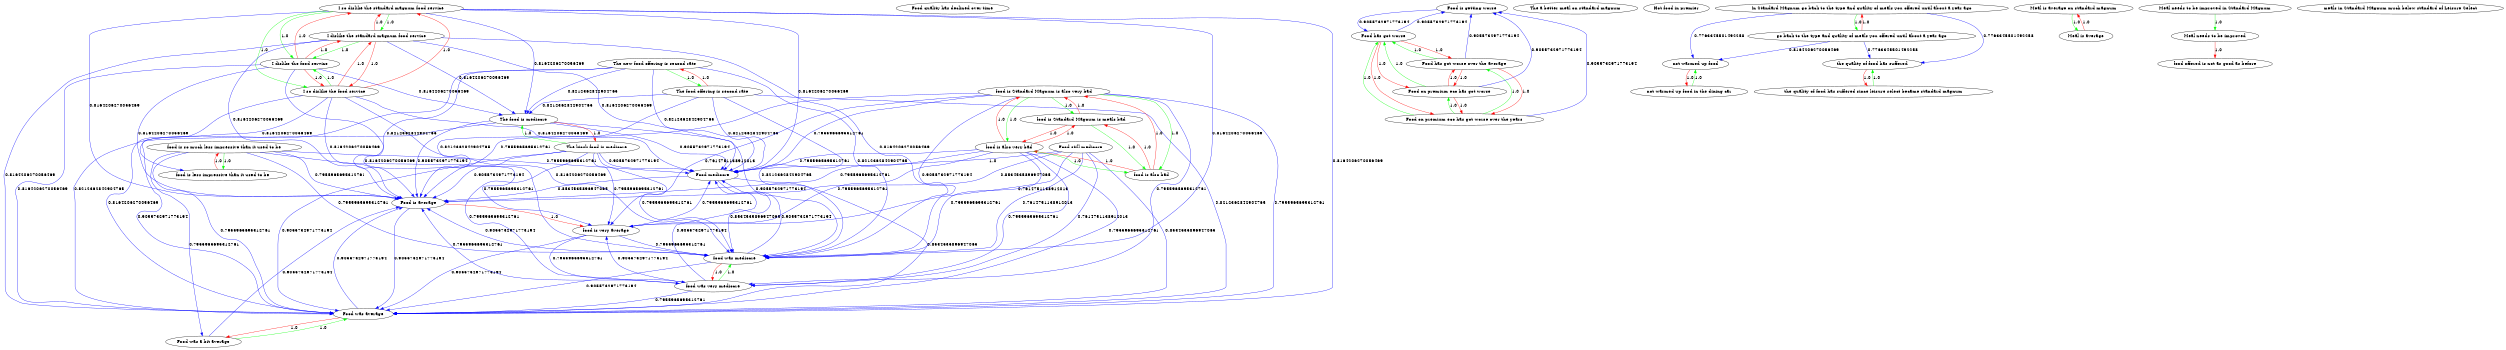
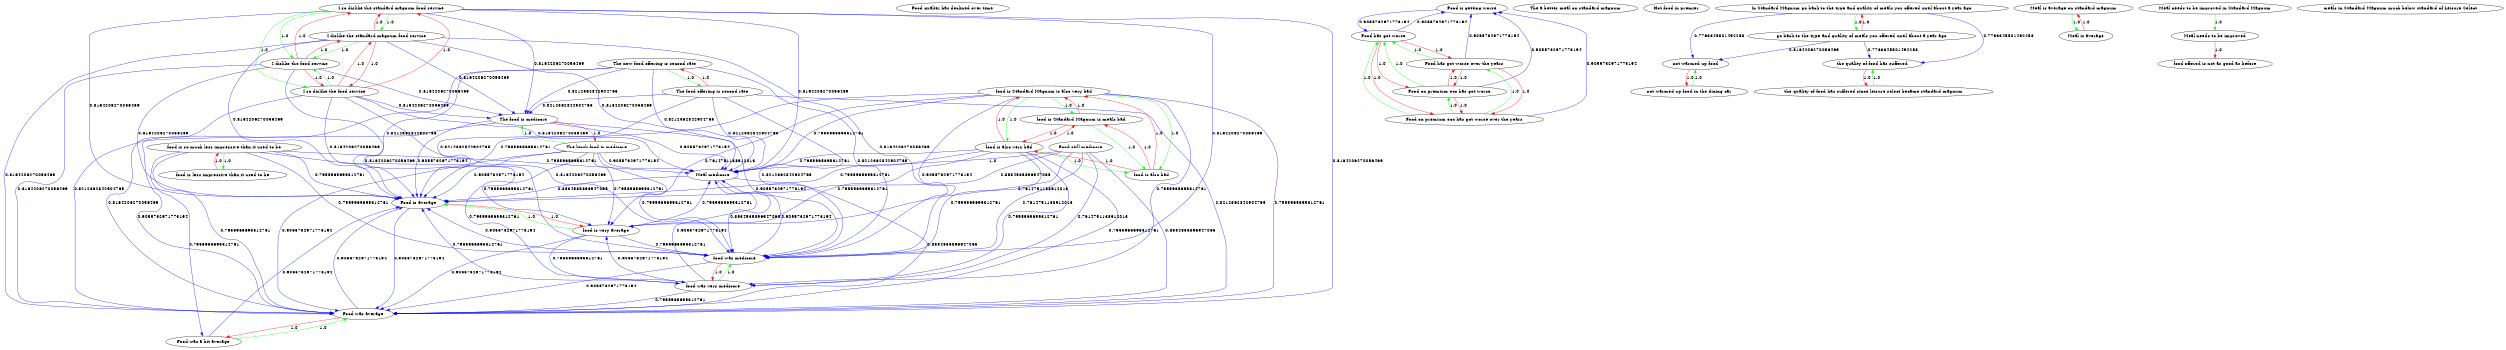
node "Food has got worse over the average": label "Food has got worse over the average" -> "Food has got worse over the years"
edge "I so dislike the food service" -> "food is less impressive than it used to be": now "I so dislike the food service" -> "The food is mediocre"
node "Food mediocre": label "Food mediocre" -> "Meal mediocre"
edge "food is very average" -> "Food is average": added, label "1.0"
